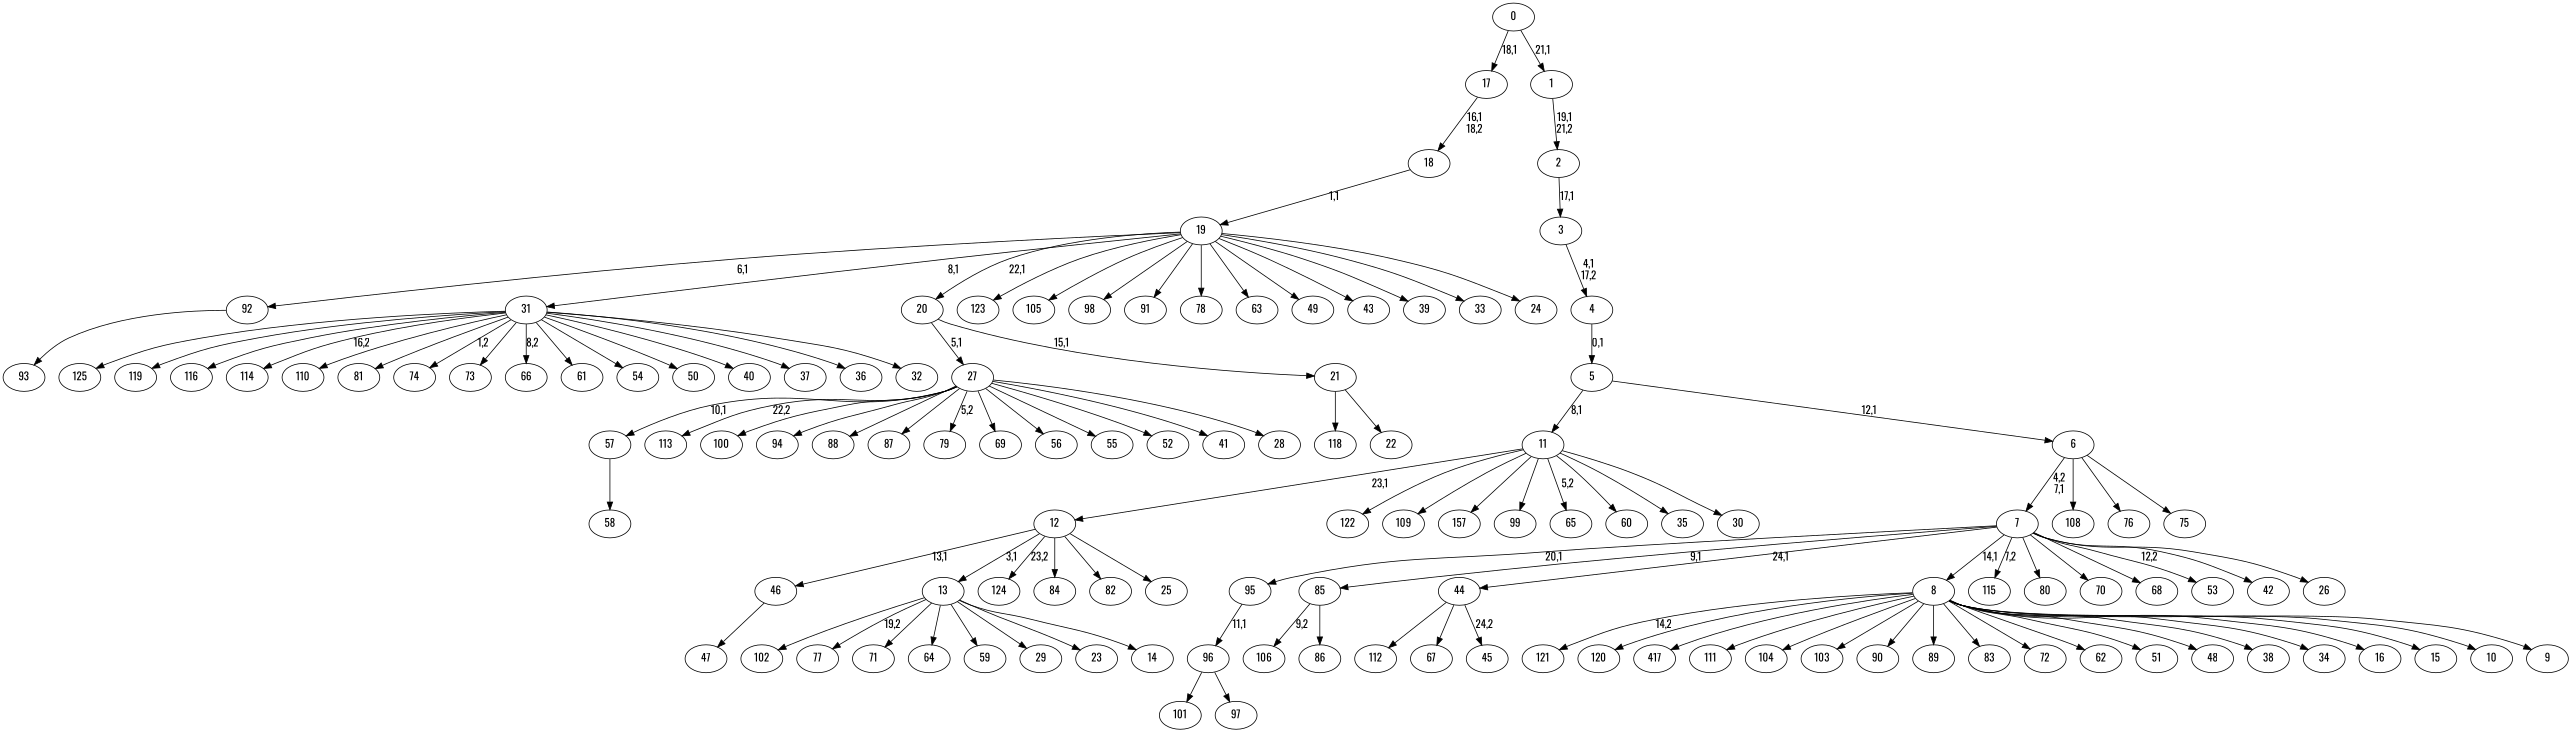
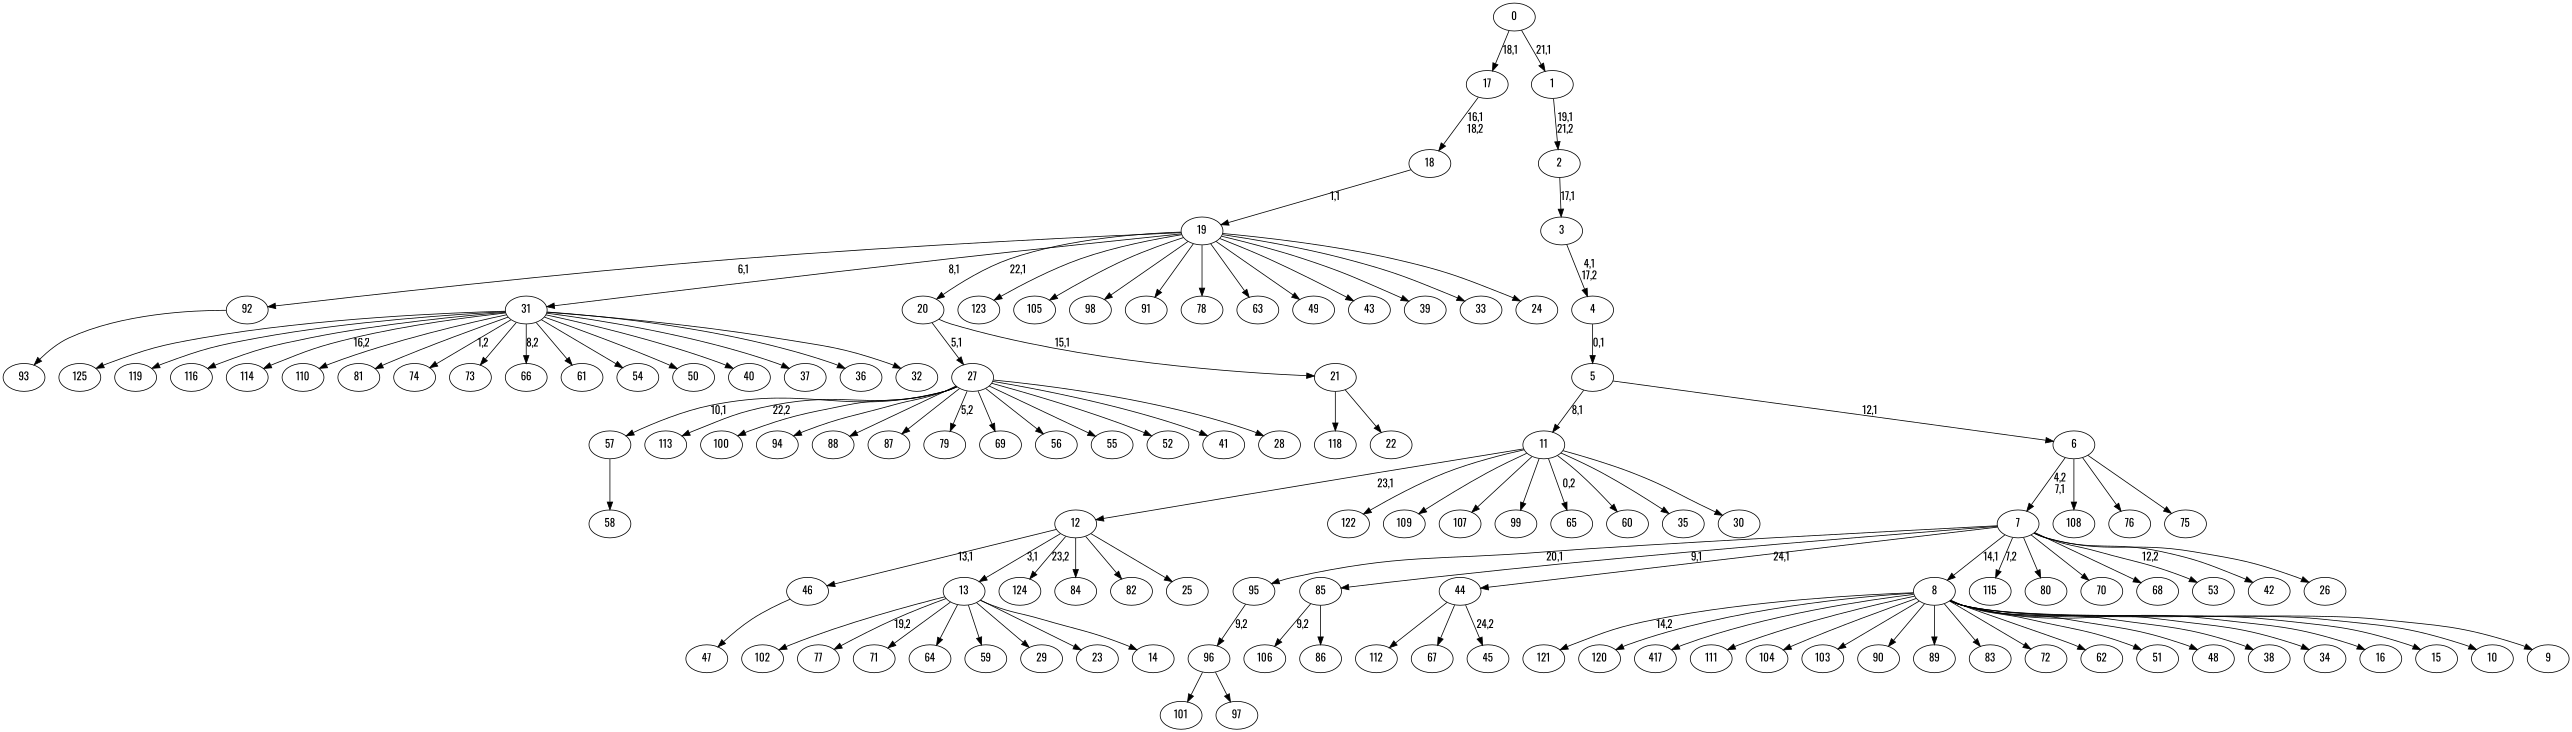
edge "11" -> "65": label "5,2" -> "0,2"
node "157": label "157" -> "107"
edge "95" -> "96": label "11,1" -> "9,2"
